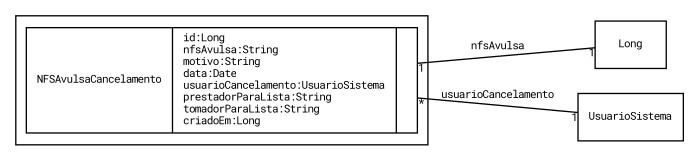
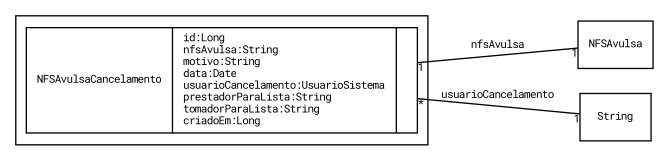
node "Long": label "Long" -> "NFSAvulsa"
node "UsuarioSistema": label "UsuarioSistema" -> "String"
